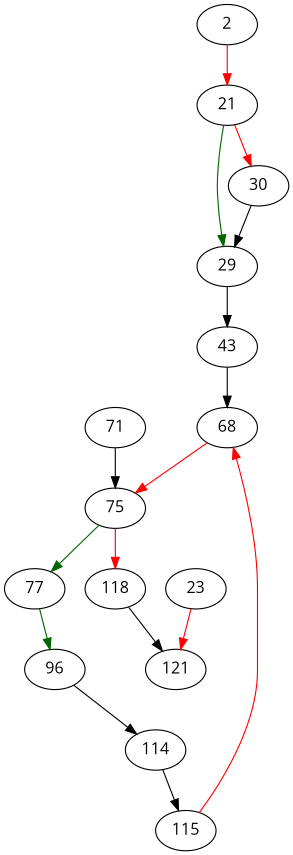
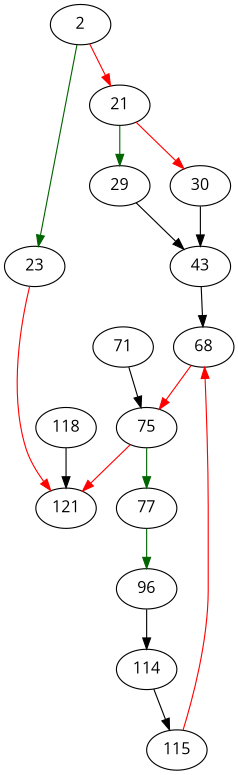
edge "2" -> "23": added
edge "30" -> "29": now "30" -> "43"
edge "75" -> "118": now "75" -> "121"
